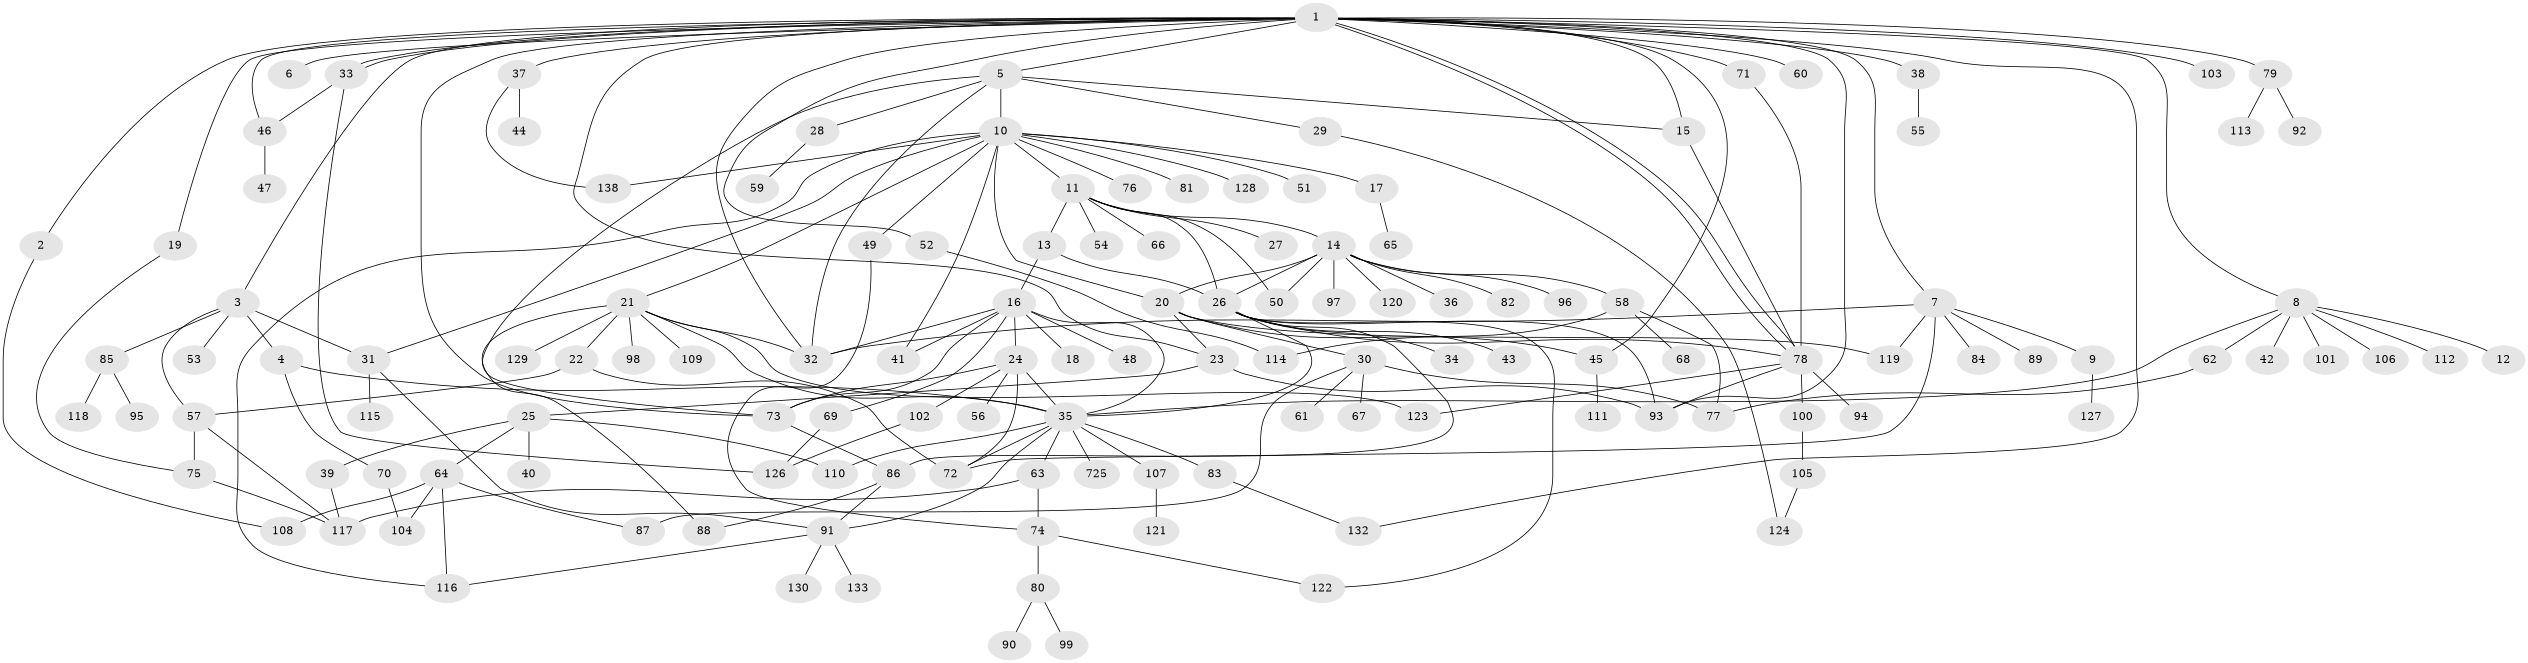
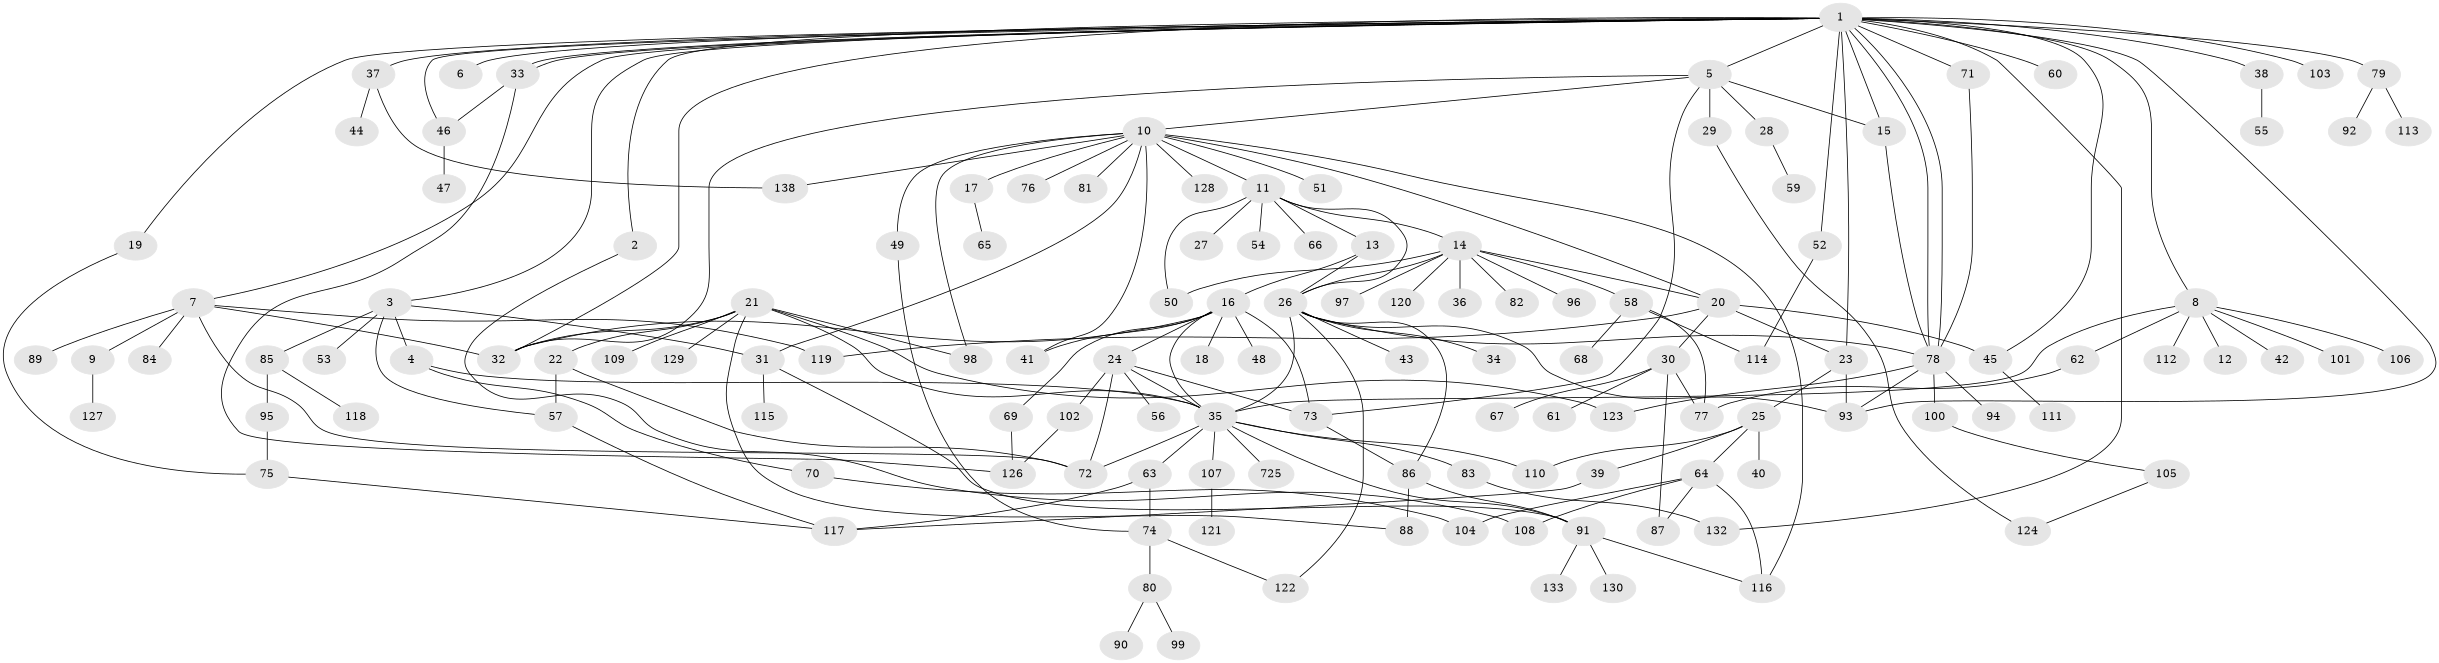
edge "1" -- "73": removed
edge "10" -- "21": now "10" -- "98"
edge "57" -- "75": now "95" -- "75"
